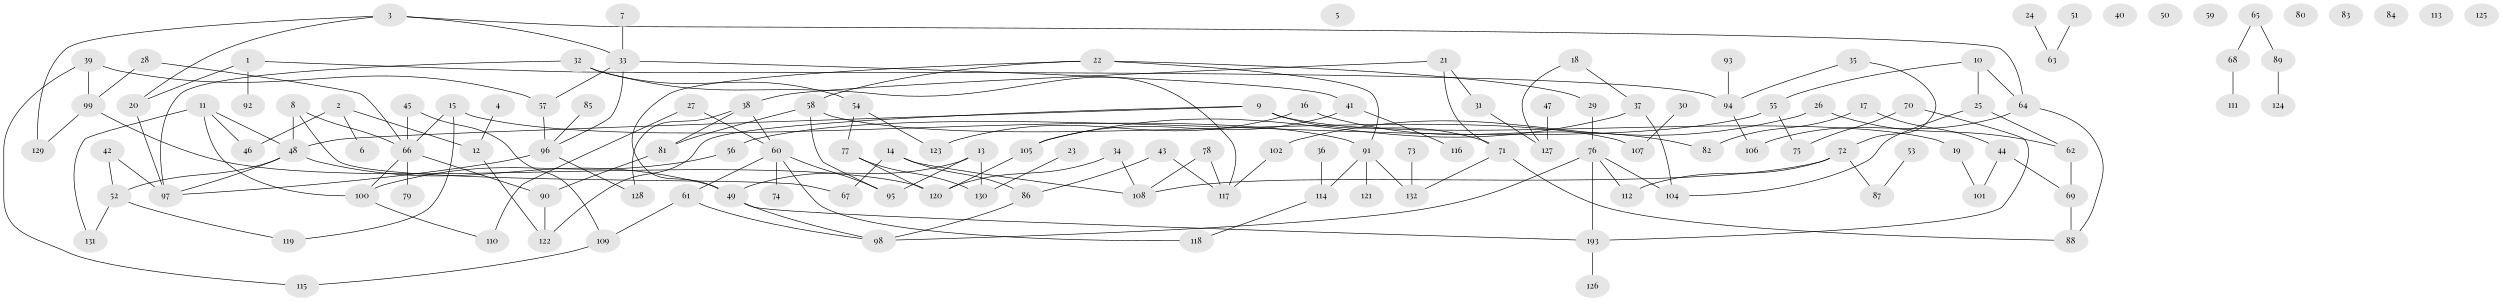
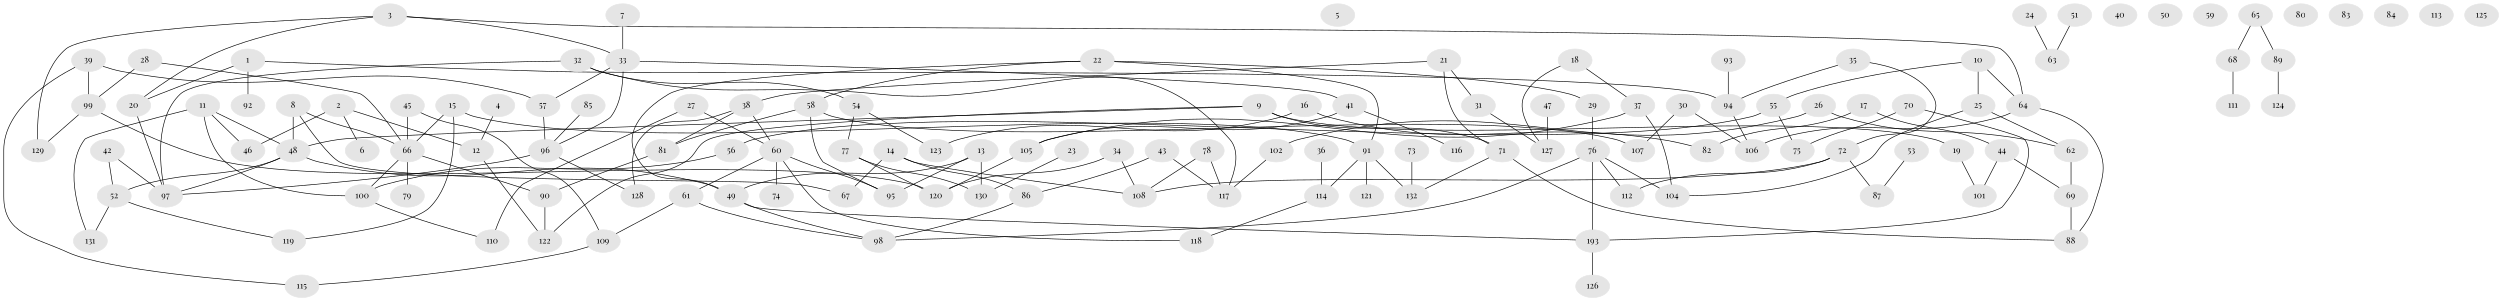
edge "30" -- "106": added
